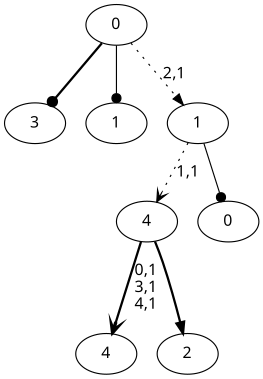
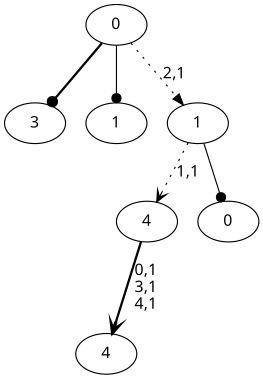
node "2": removed
